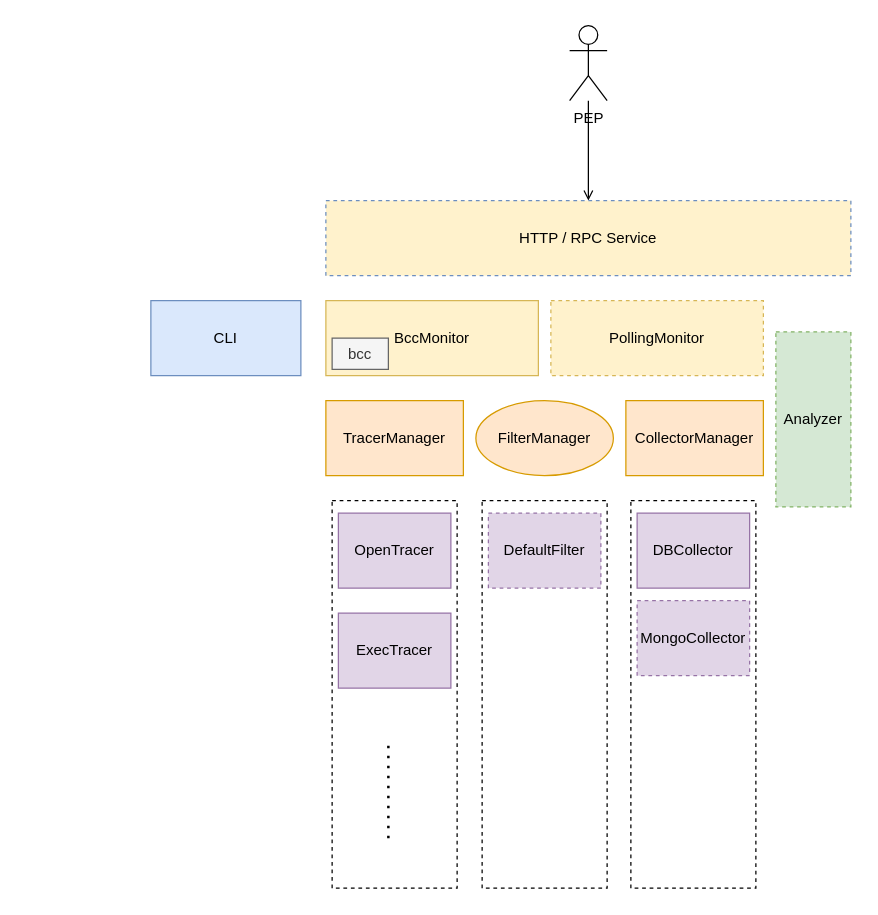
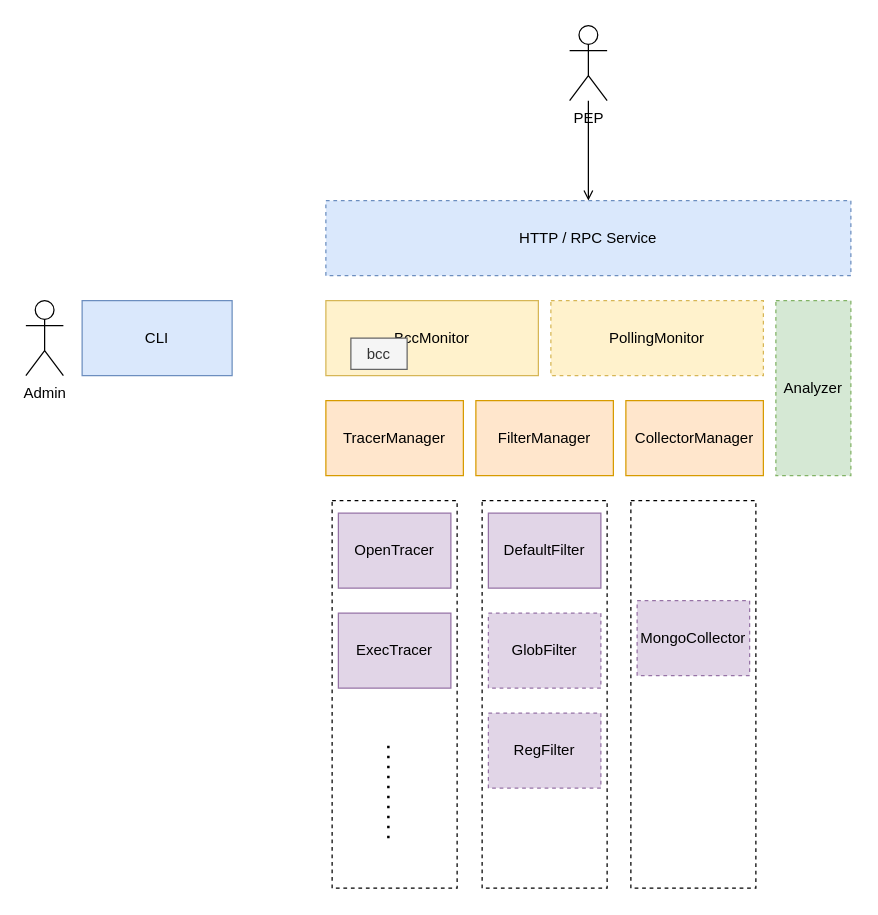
node "HTTP / RPC Service": fillcolor #fff2cc -> #dae8fc
node "Admin": added
node "CLI": moved (226, 338) -> (157, 338)
node "bcc": moved (360, 354) -> (379, 354)
node "Analyzer": moved (813, 419) -> (813, 388)
node "FilterManager": shape ellipse -> rectangle
node "DefaultFilter": style dashed -> solid
node "DBCollector": removed
node "GlobFilter": added
node "RegFilter": added
